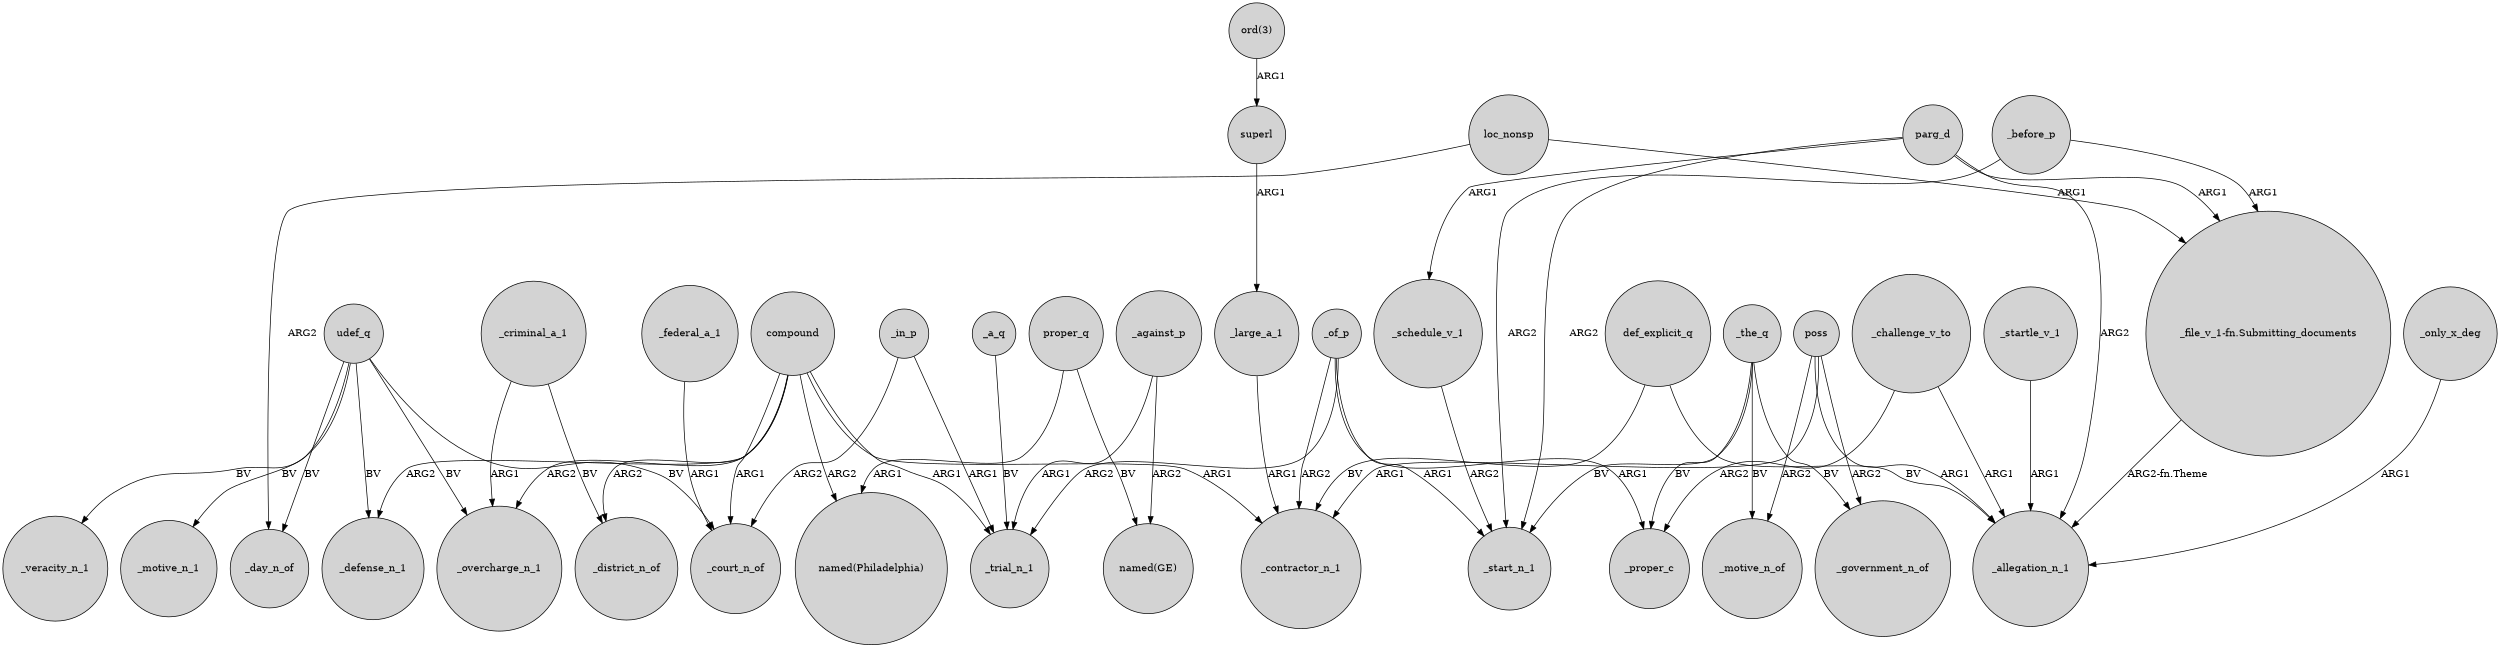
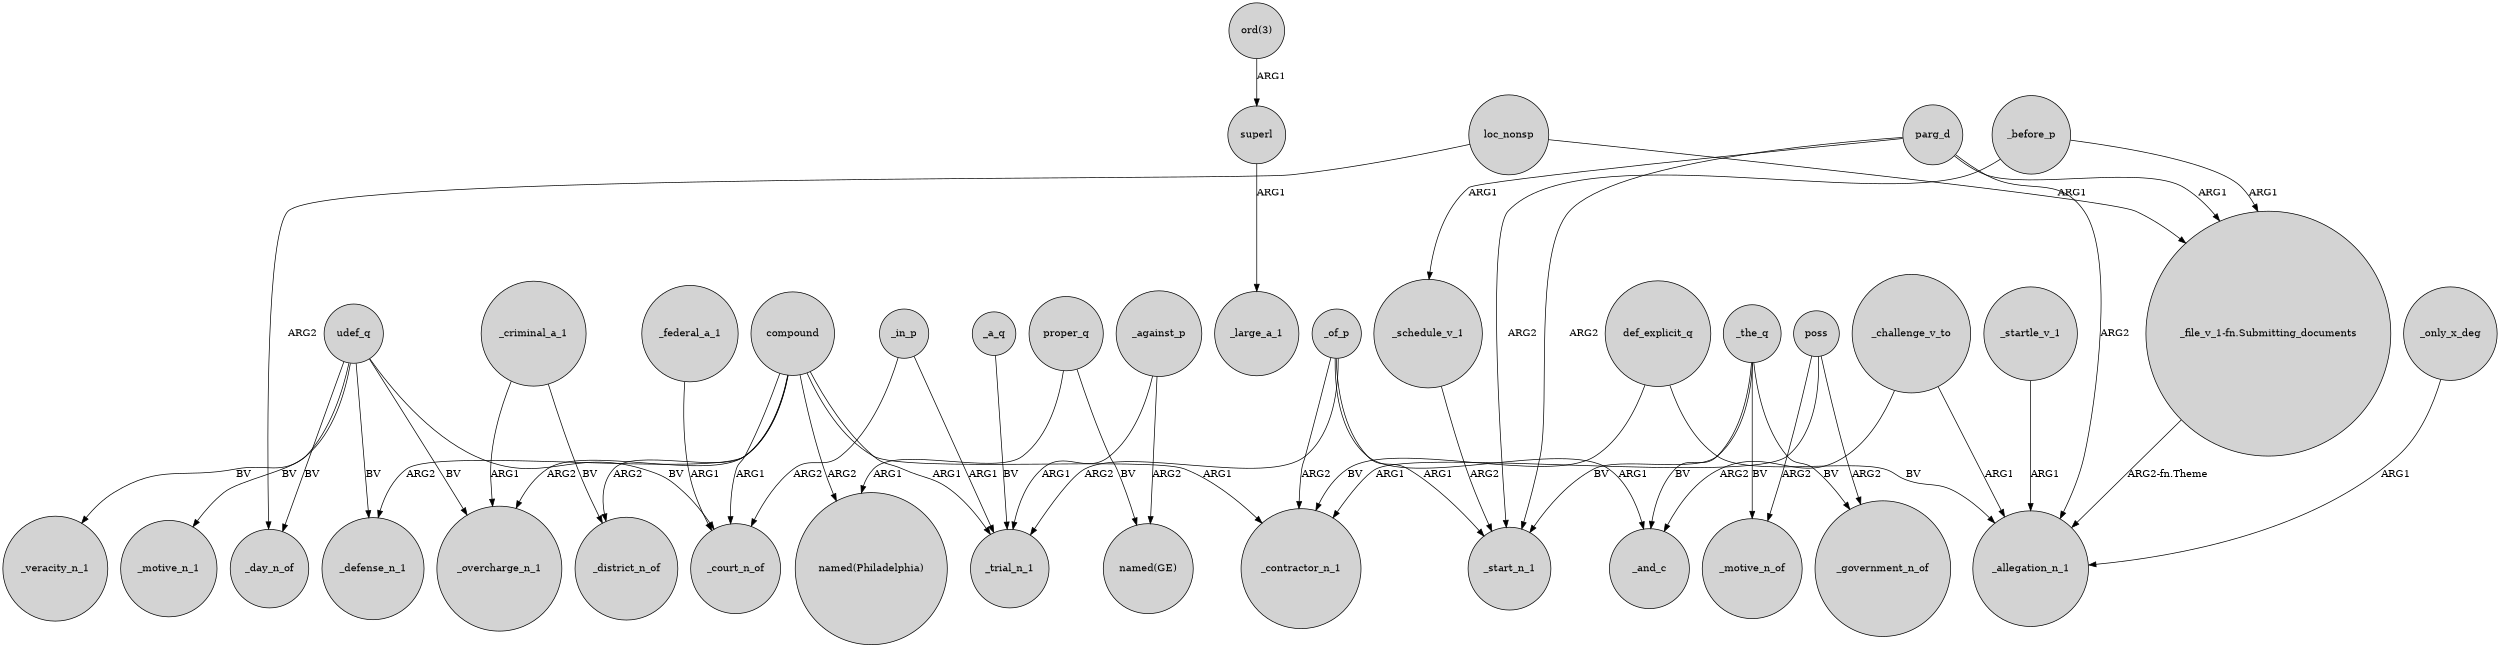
edge "_large_a_1" -> "_contractor_n_1": removed, label "ARG1"
edge "poss" -> "_allegation_n_1": removed, label "ARG1"
node "_proper_c": label "_proper_c" -> "_and_c"
